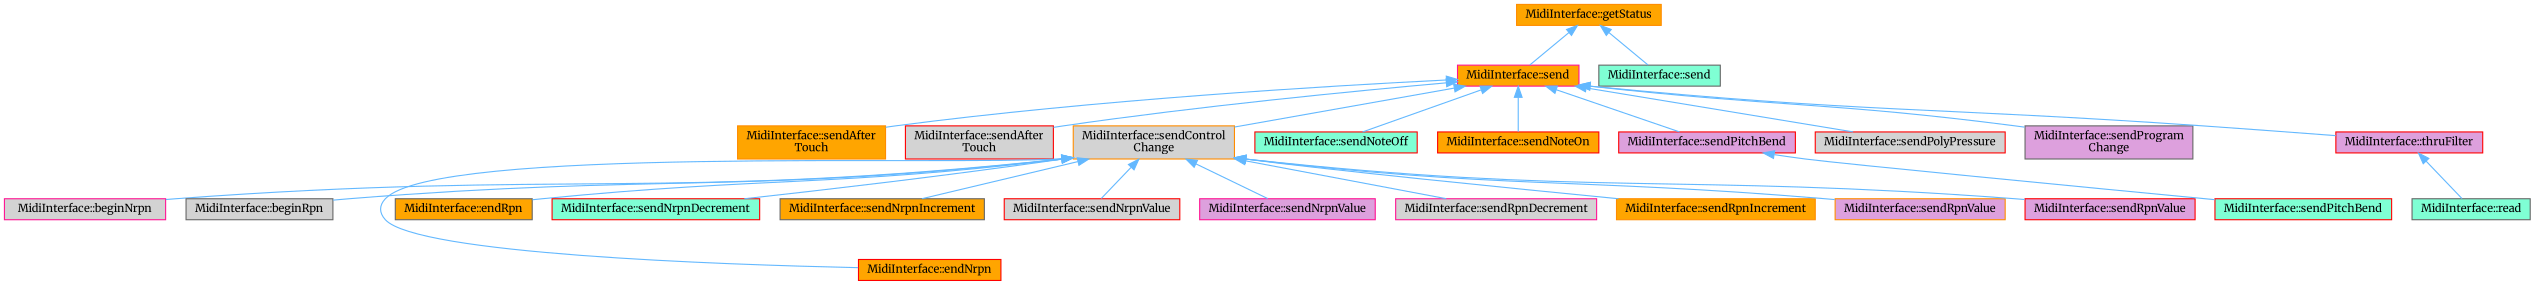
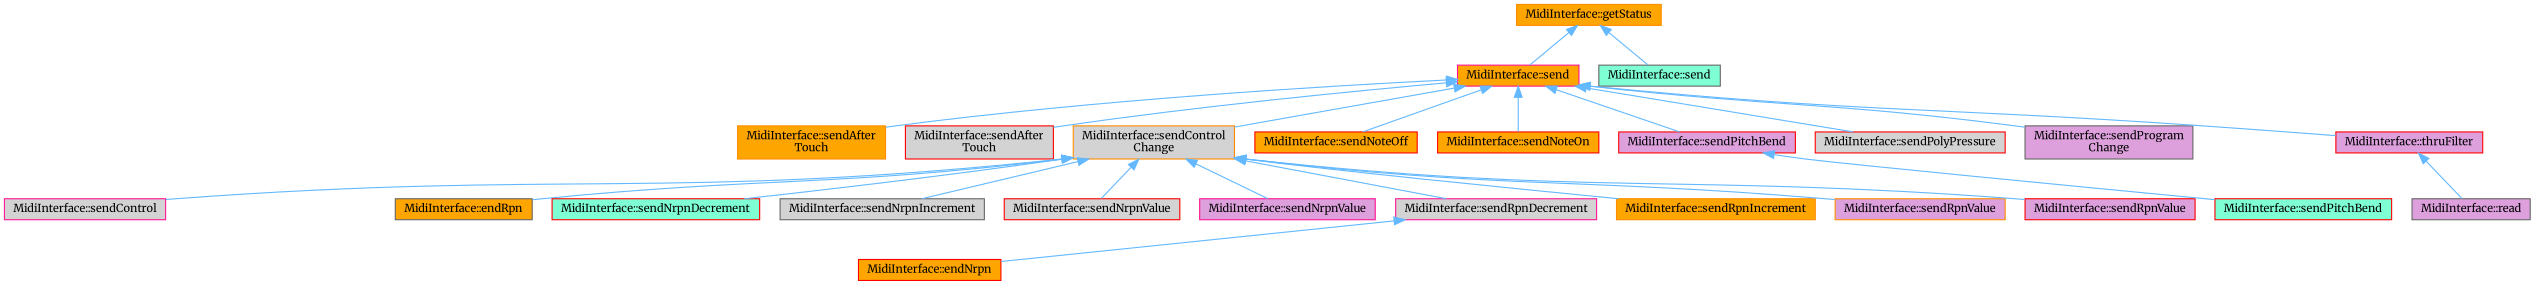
node "MidiInterface::sendNoteOff": fillcolor aquamarine -> orange
edge "MidiInterface::endNrpn" -> "MidiInterface::sendControl Change": now "MidiInterface::endNrpn" -> "MidiInterface::sendRpnDecrement"
node "MidiInterface::beginNrpn": label "MidiInterface::beginNrpn" -> "MidiInterface::sendControl"
node "MidiInterface::beginRpn": removed
node "MidiInterface::sendNrpnIncrement": fillcolor orange -> lightgrey
node "MidiInterface::read": fillcolor aquamarine -> plum
